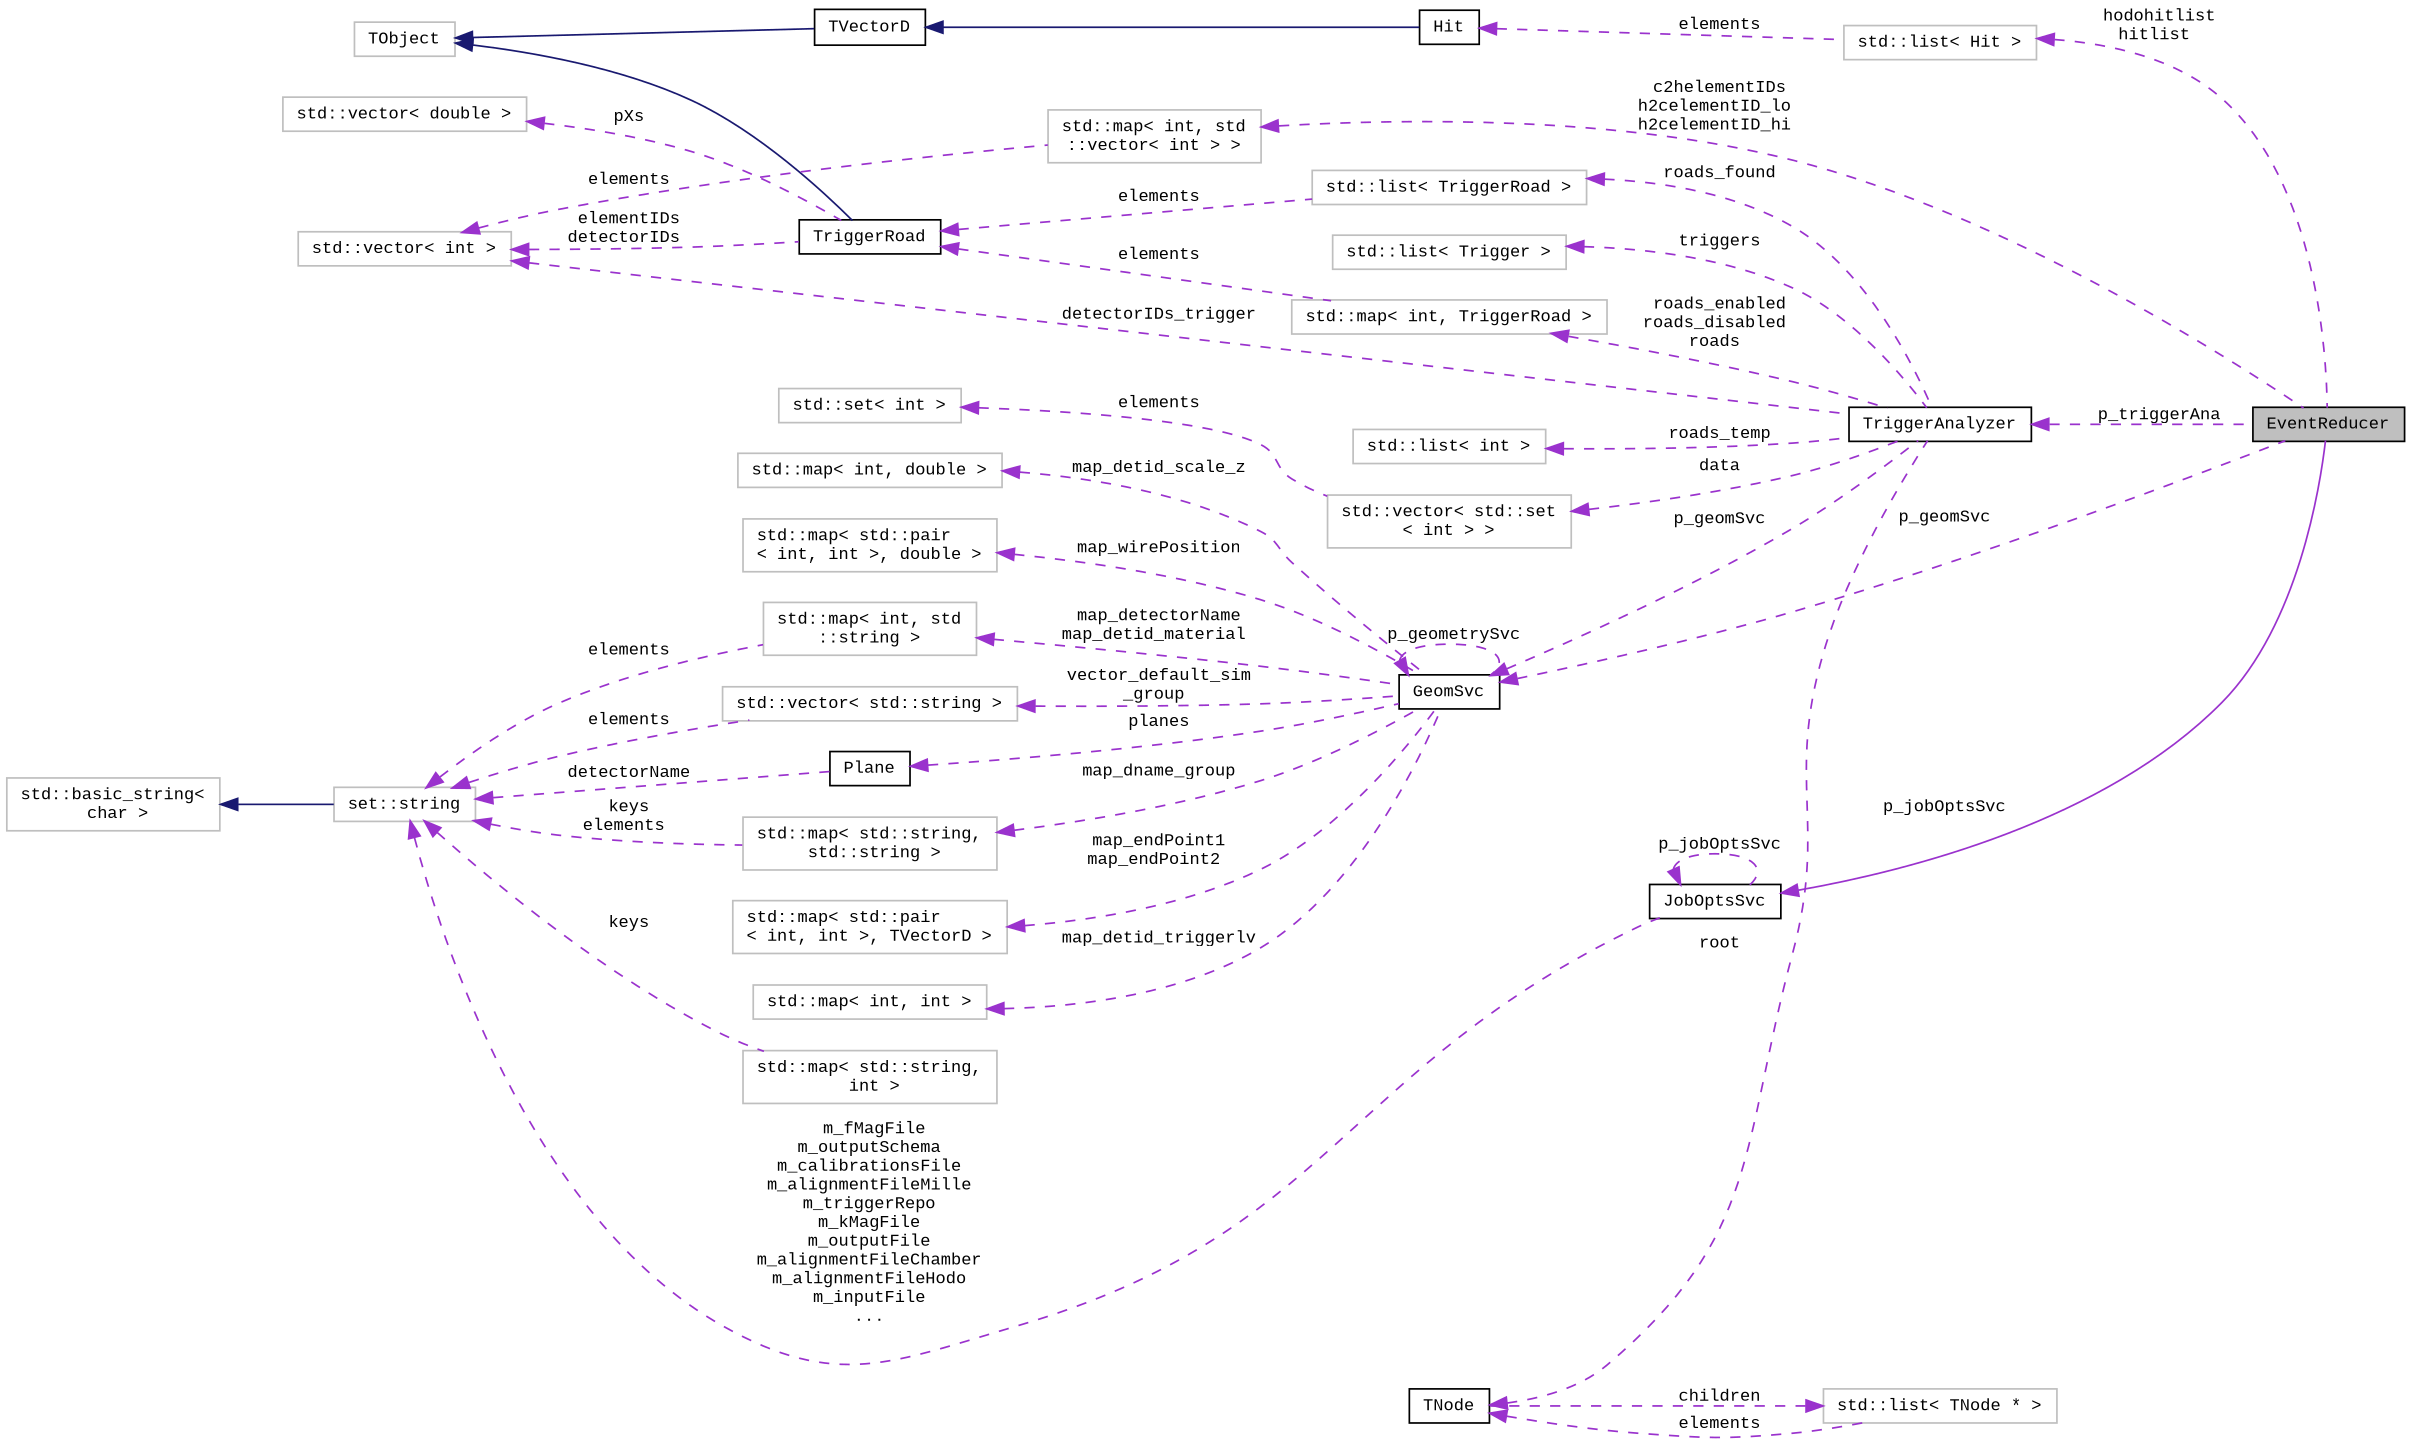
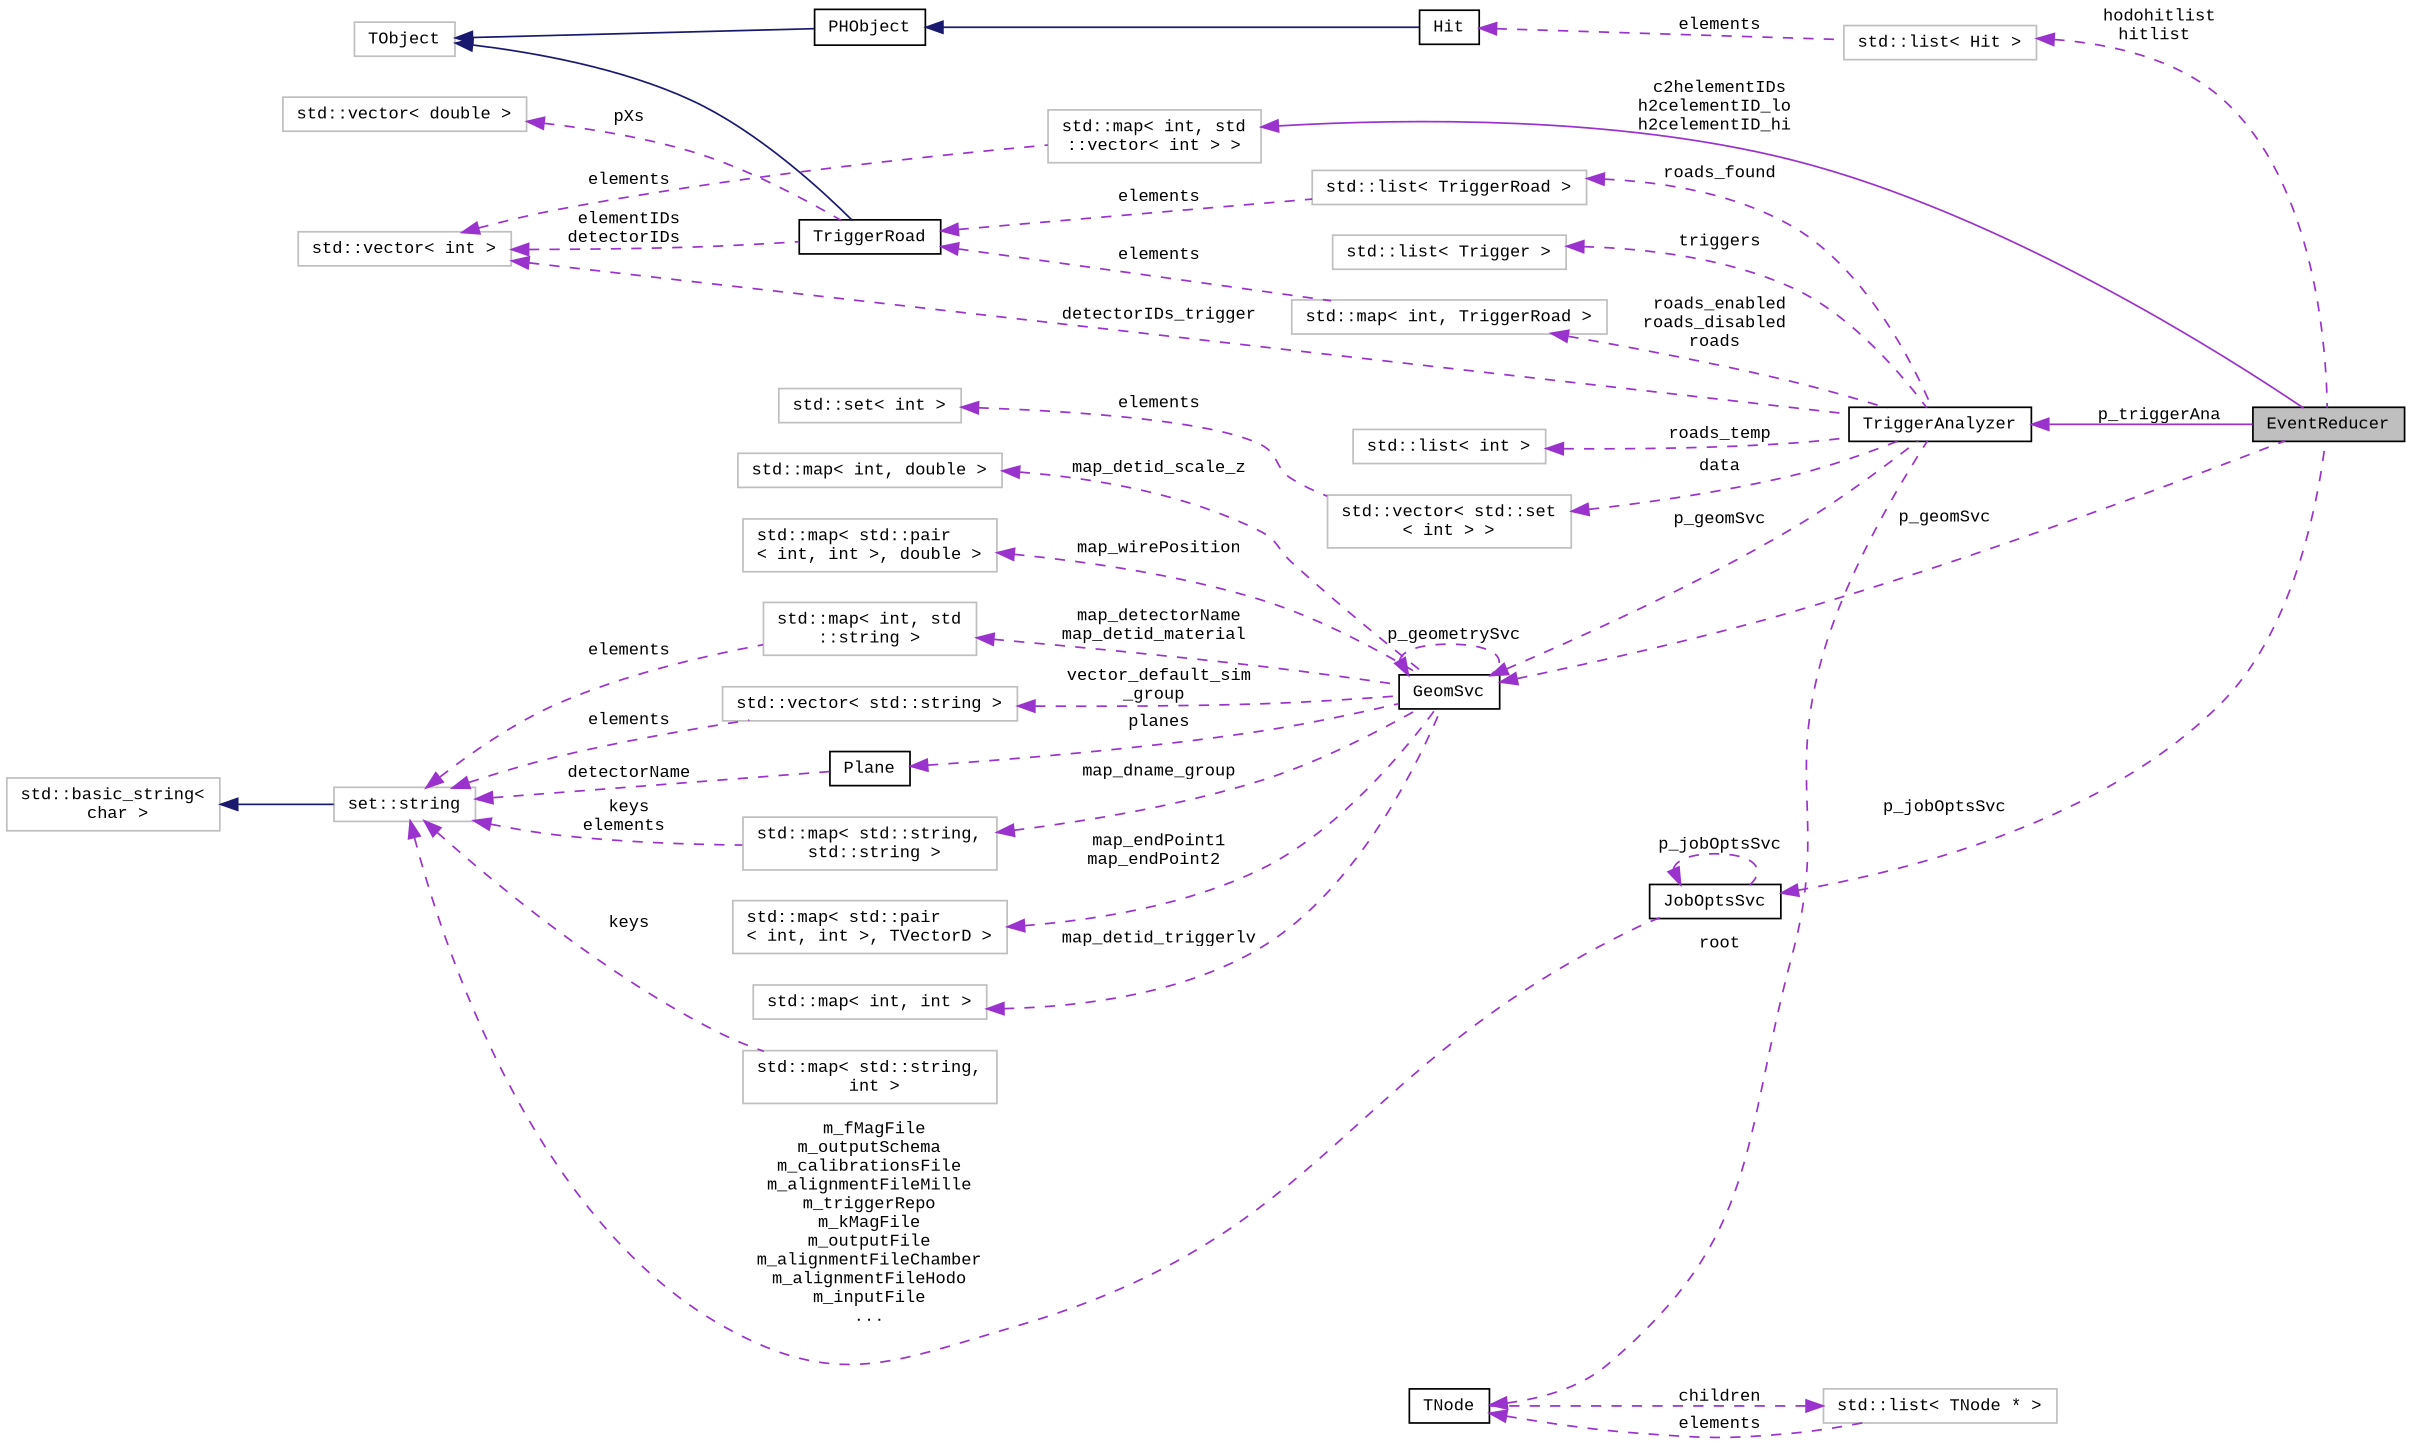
node "TVectorD": label "TVectorD" -> "PHObject"
edge "EventReducer" -> "std::map< int, std ::vector< int > >": style dashed -> solid
edge "EventReducer" -> "TriggerAnalyzer": style dashed -> solid
edge "EventReducer" -> "JobOptsSvc": style solid -> dashed
